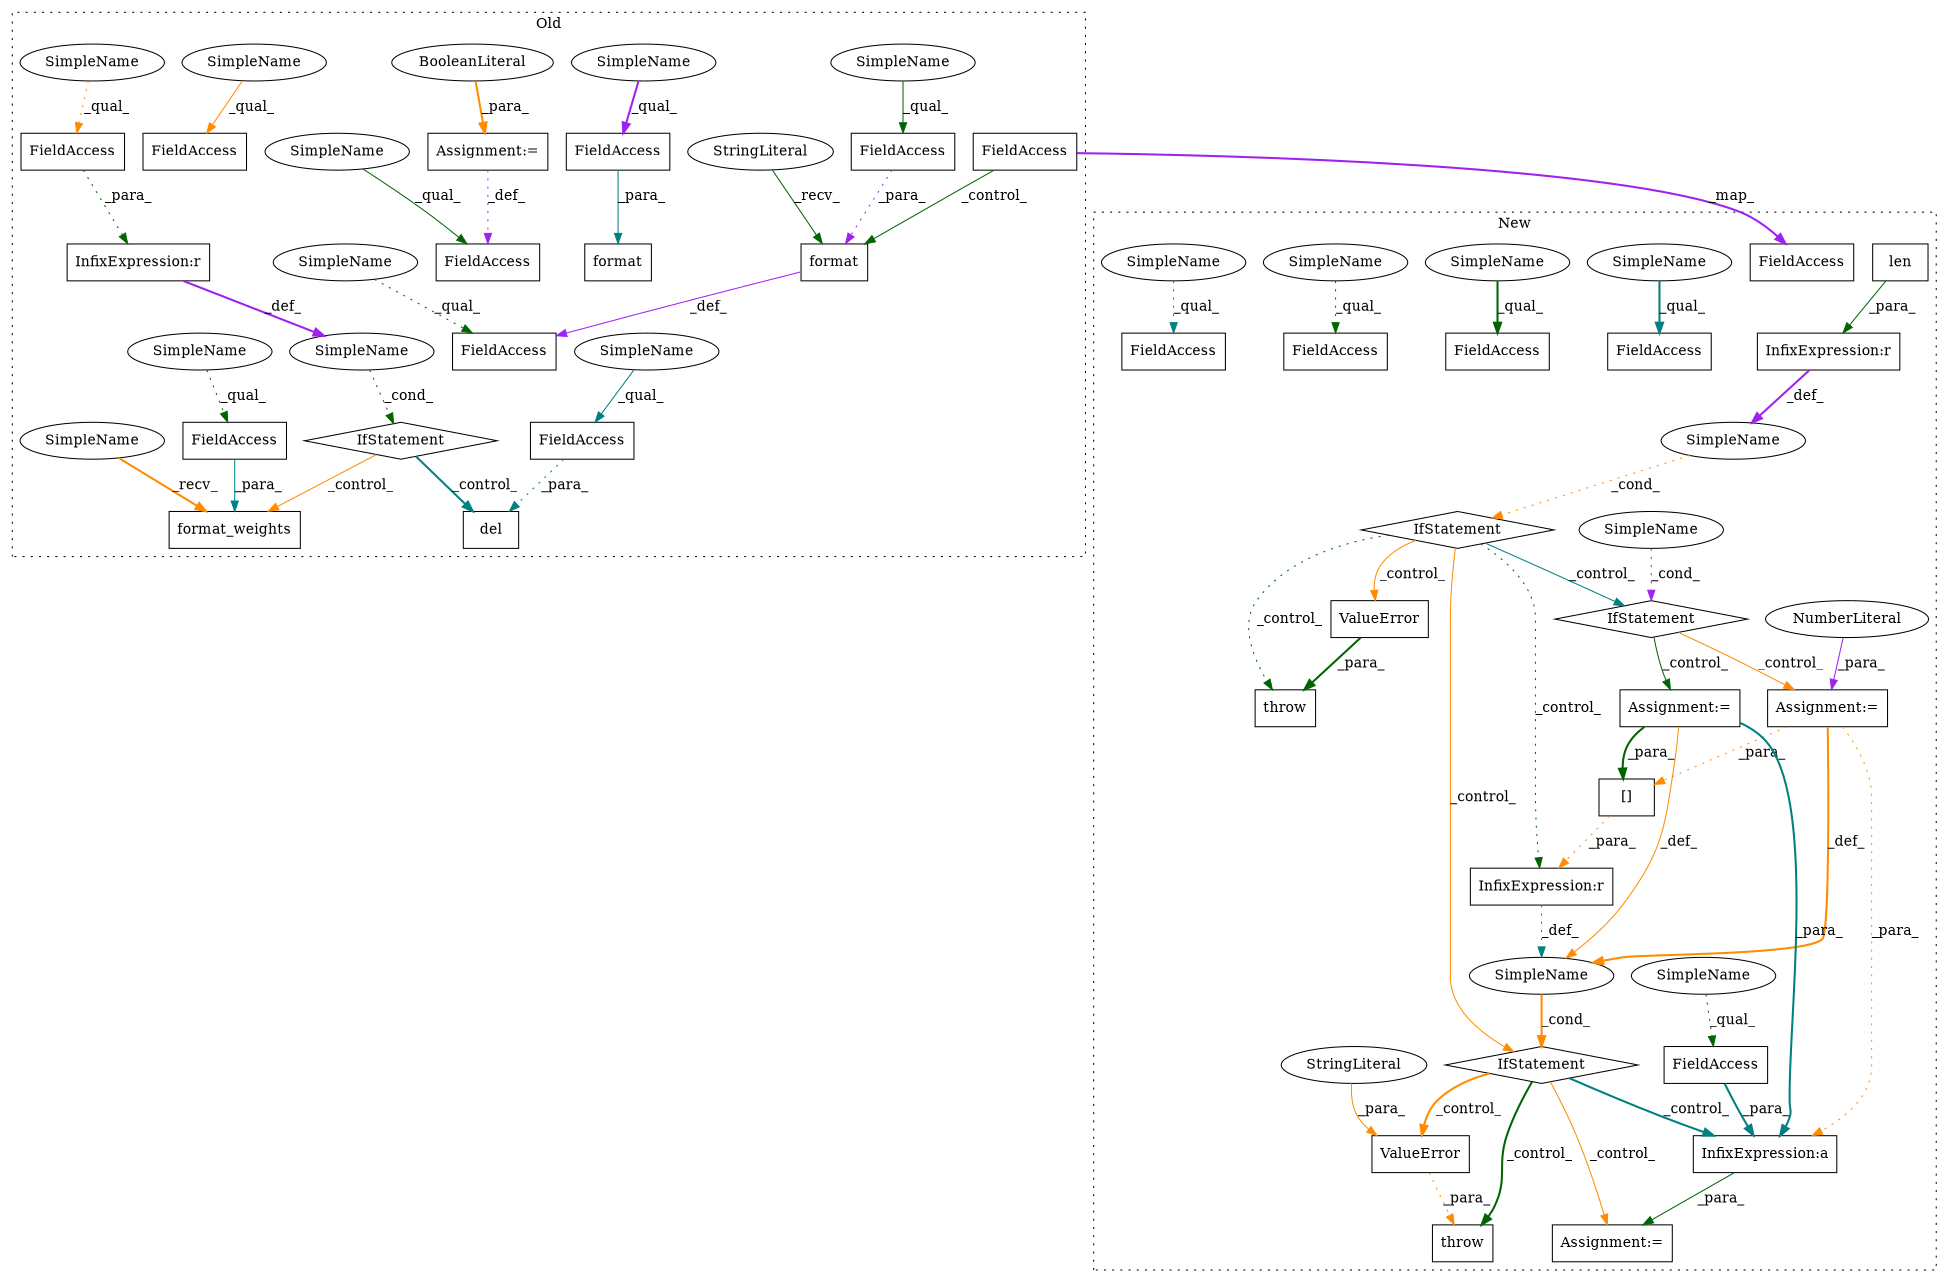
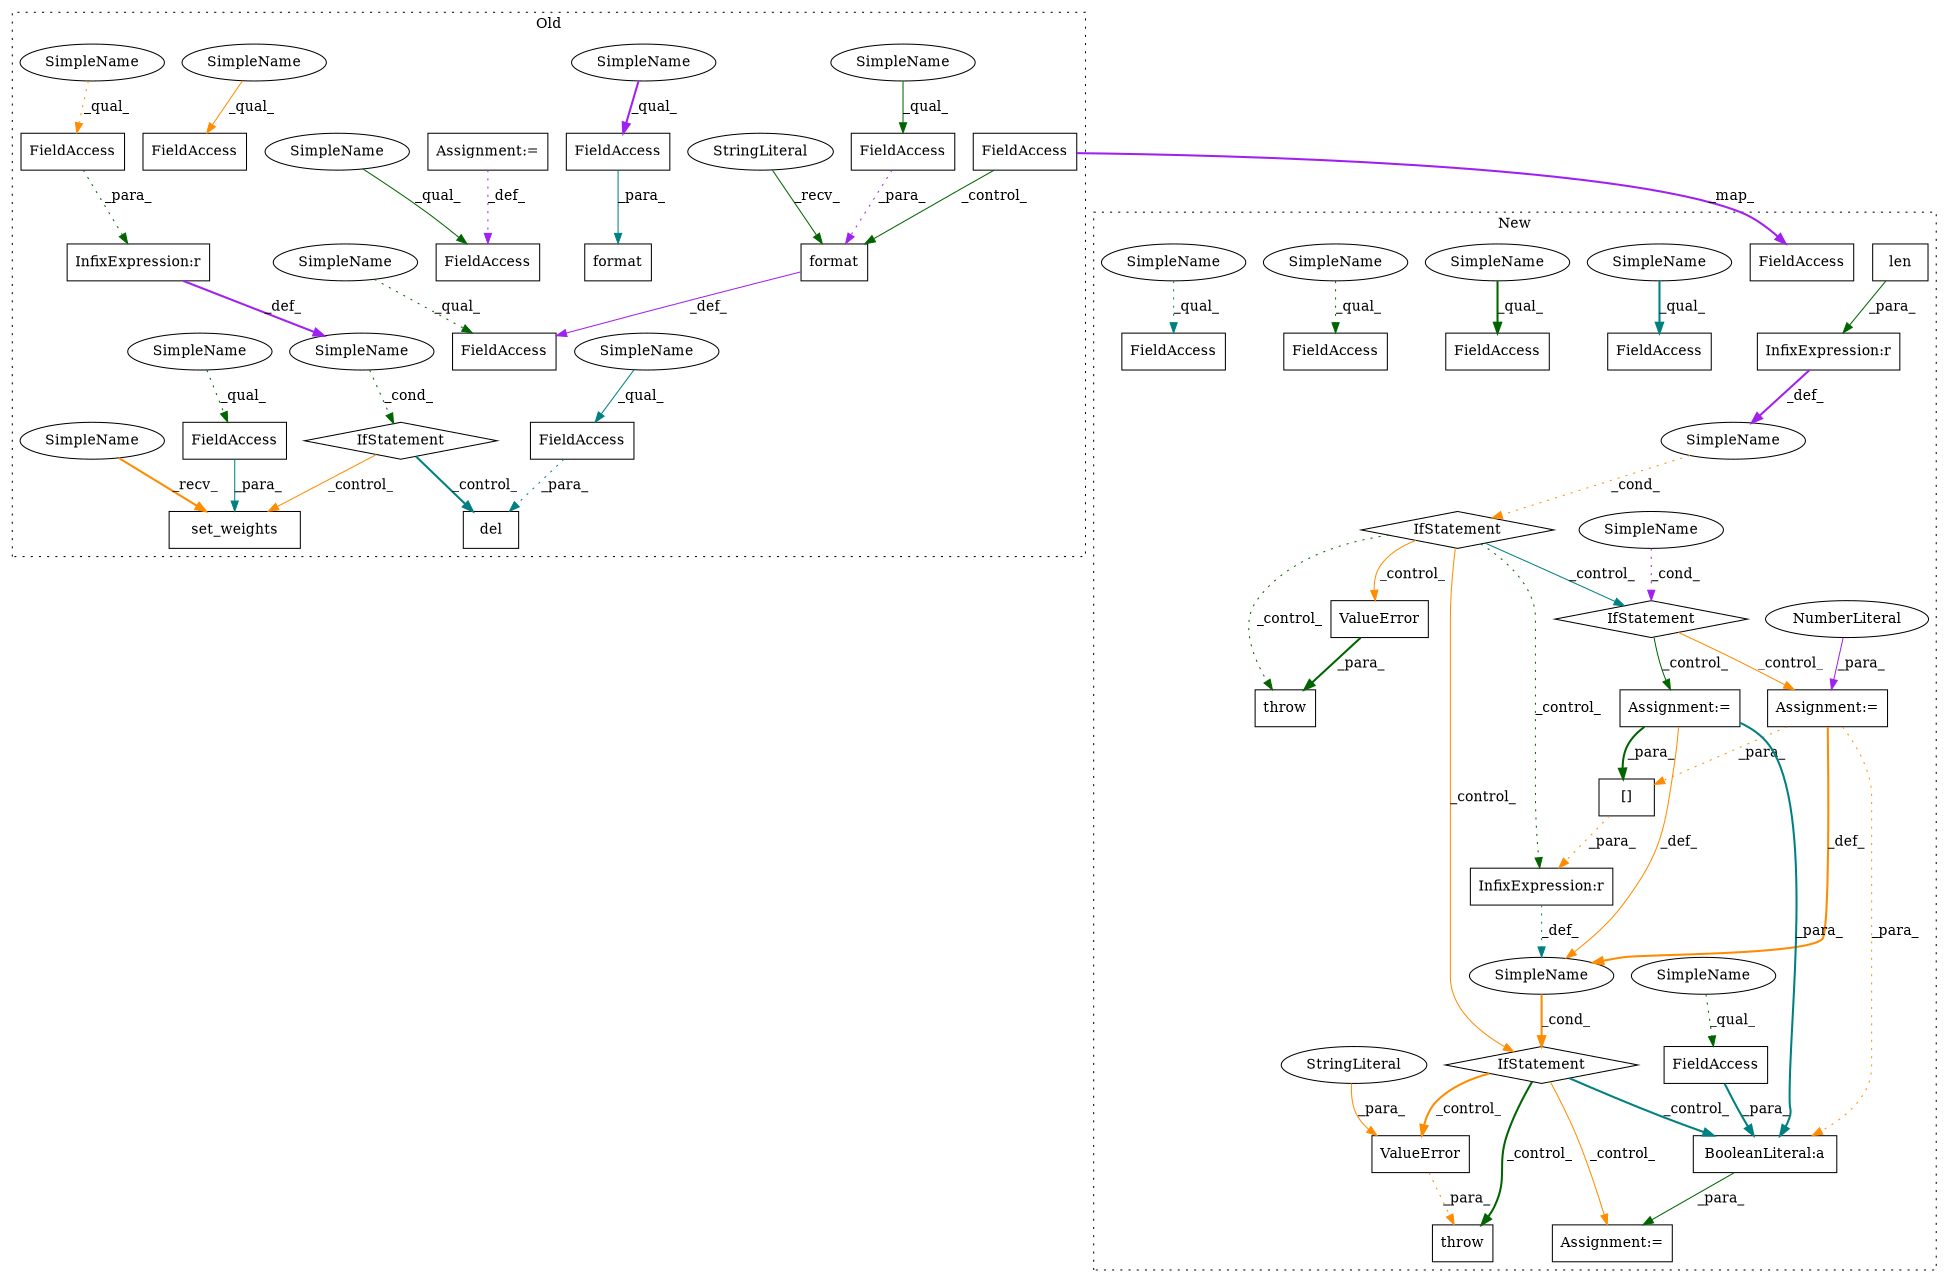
node "BooleanLiteral": removed
node "format_weights": label "format_weights" -> "set_weights"
node "InfixExpression:a": label "InfixExpression:a" -> "BooleanLiteral:a"
